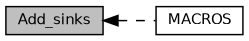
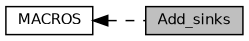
edge "MACROS" -> "Add_sinks": reversed
